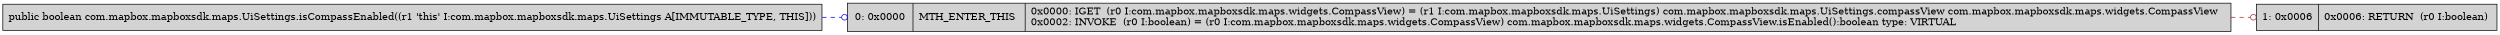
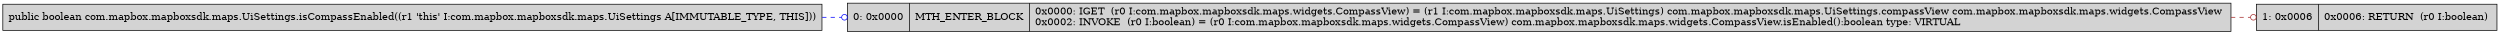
node "0: 0x0000": text "MTH_ENTER_THIS" -> "MTH_ENTER_BLOCK"
